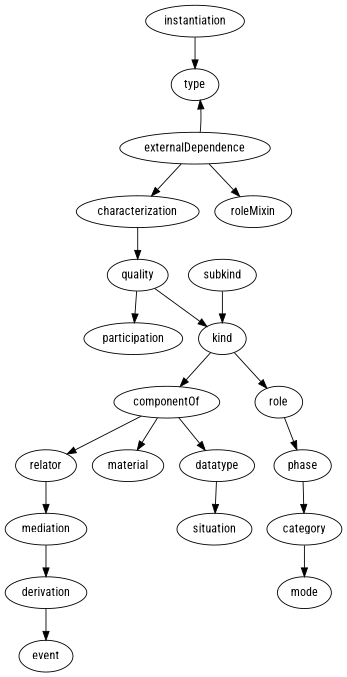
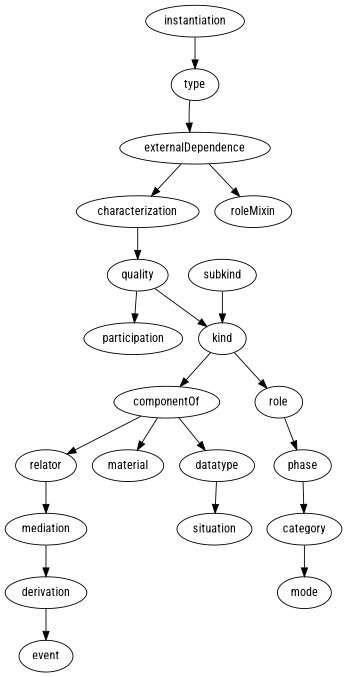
edge "externalDependence" -> "type": reversed
